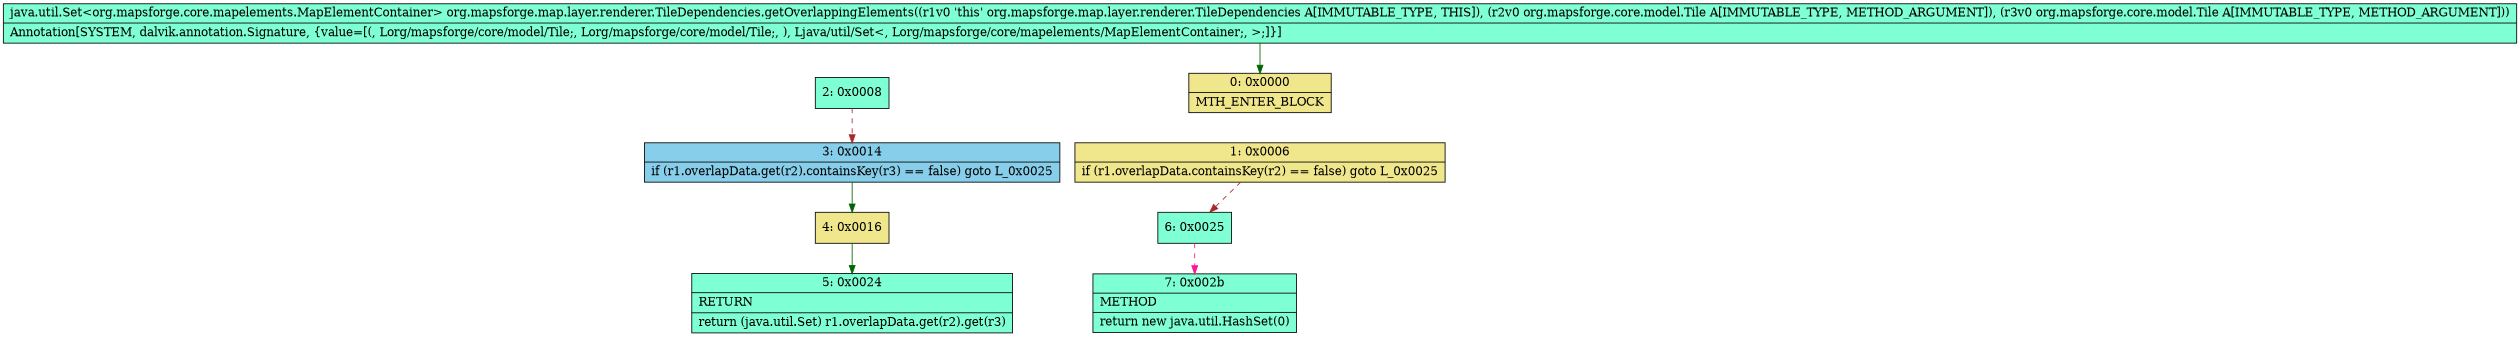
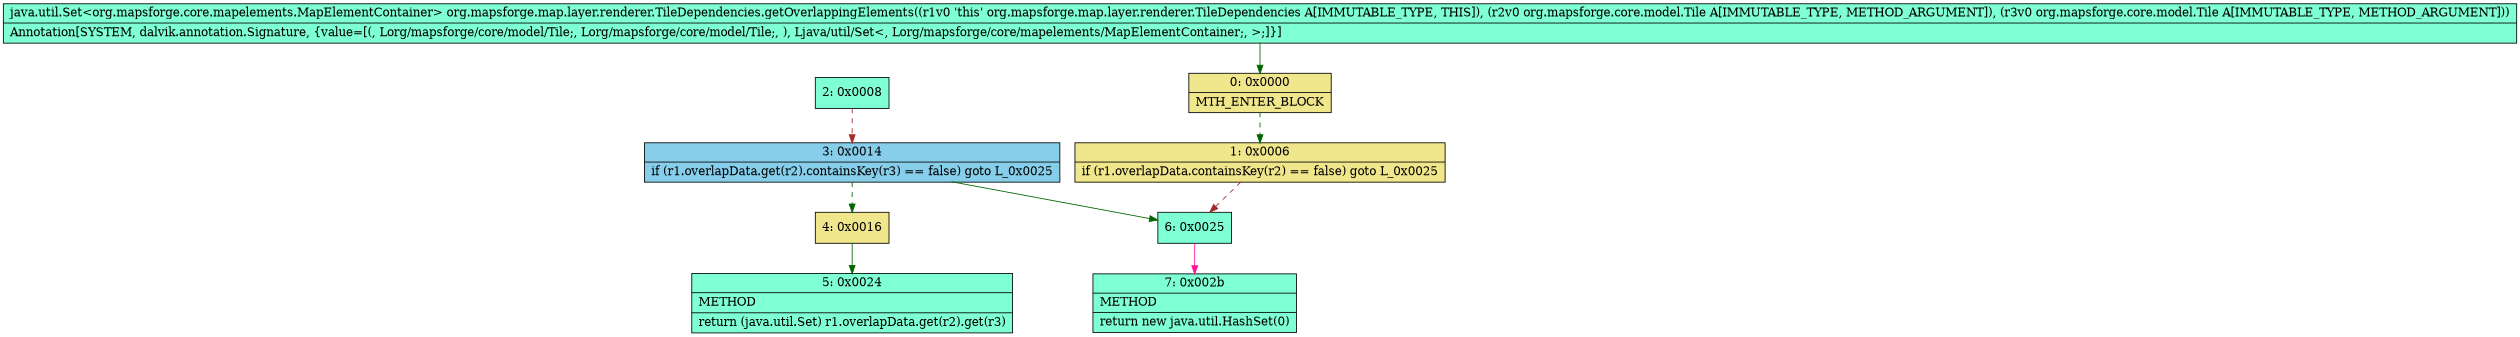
edge "0: 0x0000" -> "1: 0x0006": added
edge "3: 0x0014" -> "4: 0x0016": style solid -> dashed
edge "3: 0x0014" -> "6: 0x0025": added
edge "6: 0x0025" -> "7: 0x002b": style dashed -> solid
node "5: 0x0024": text "RETURN" -> "METHOD"
